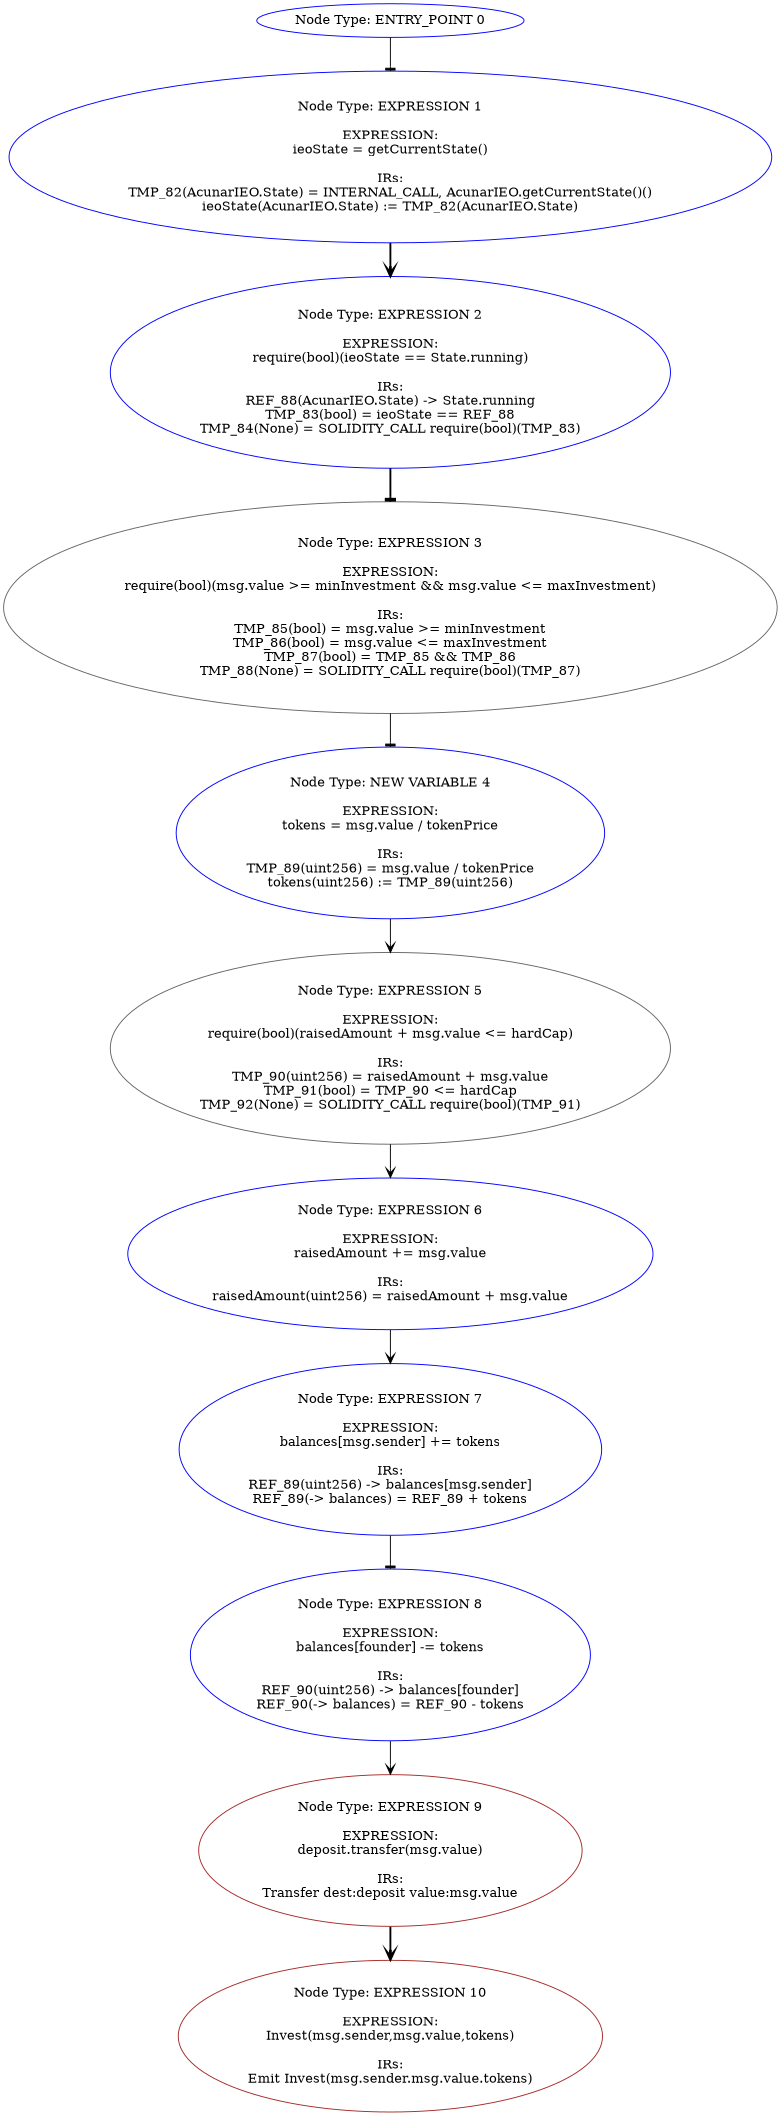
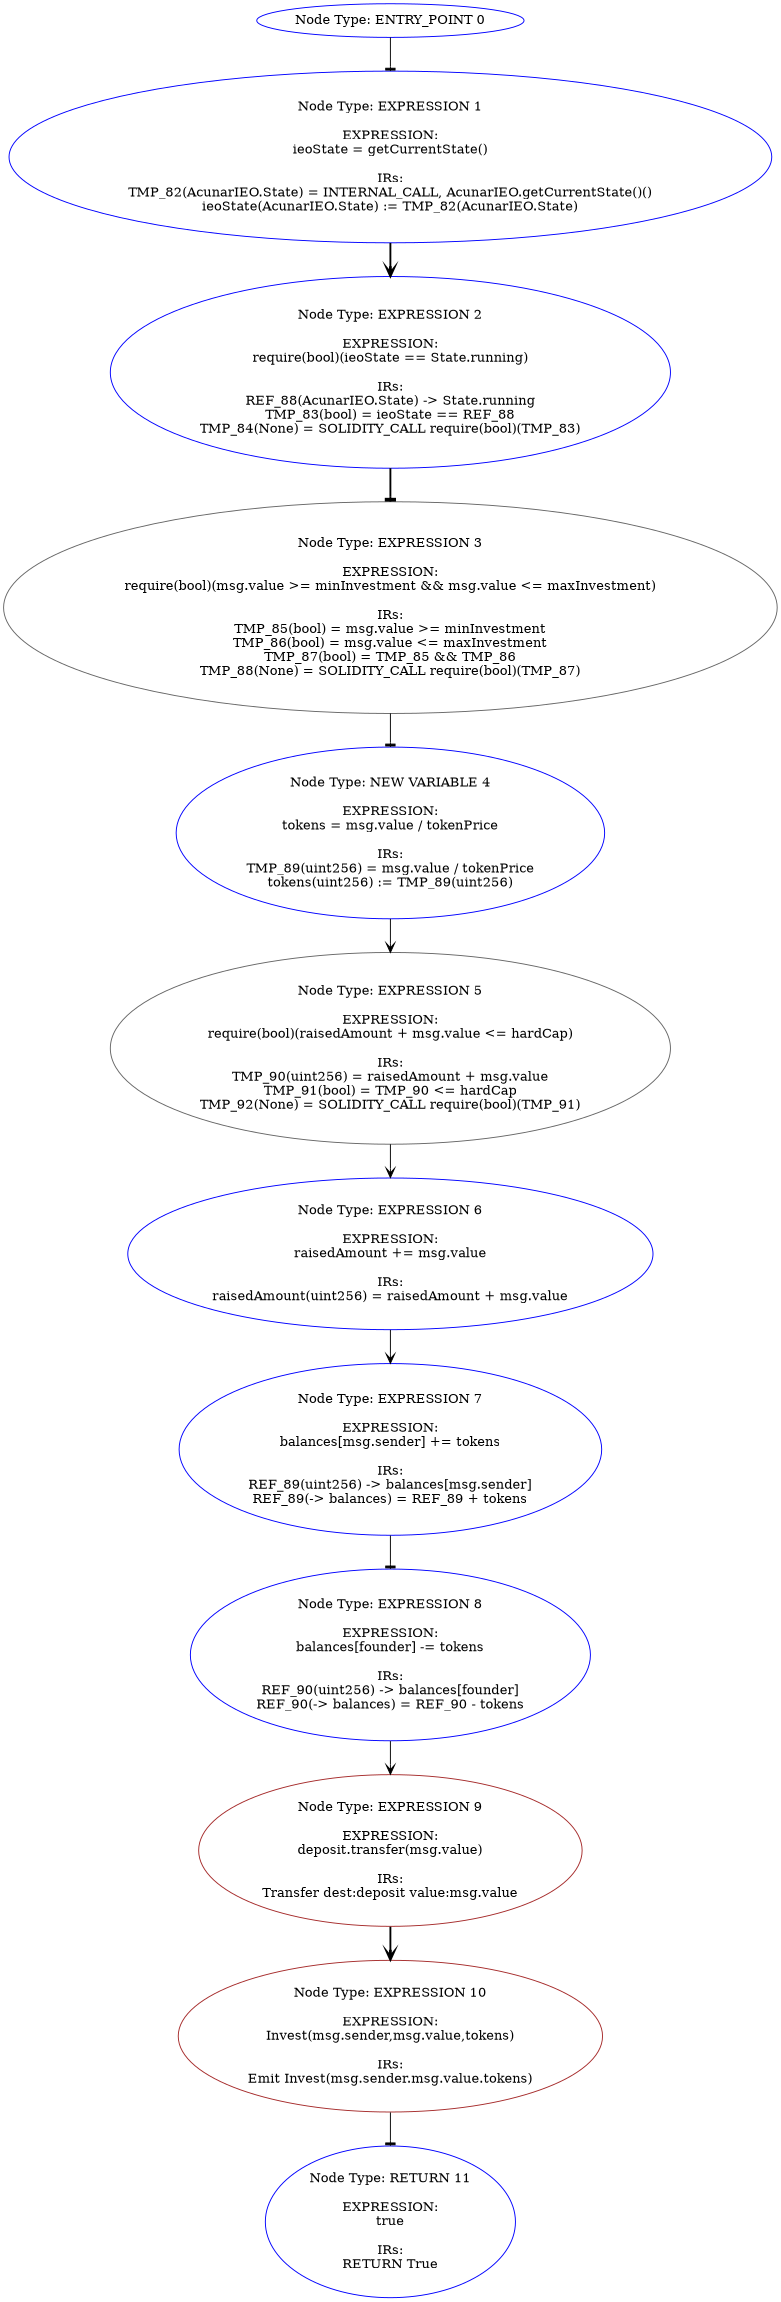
node "Node Type: RETURN 11 EXPRESSION: true IRs: RETURN True": added
